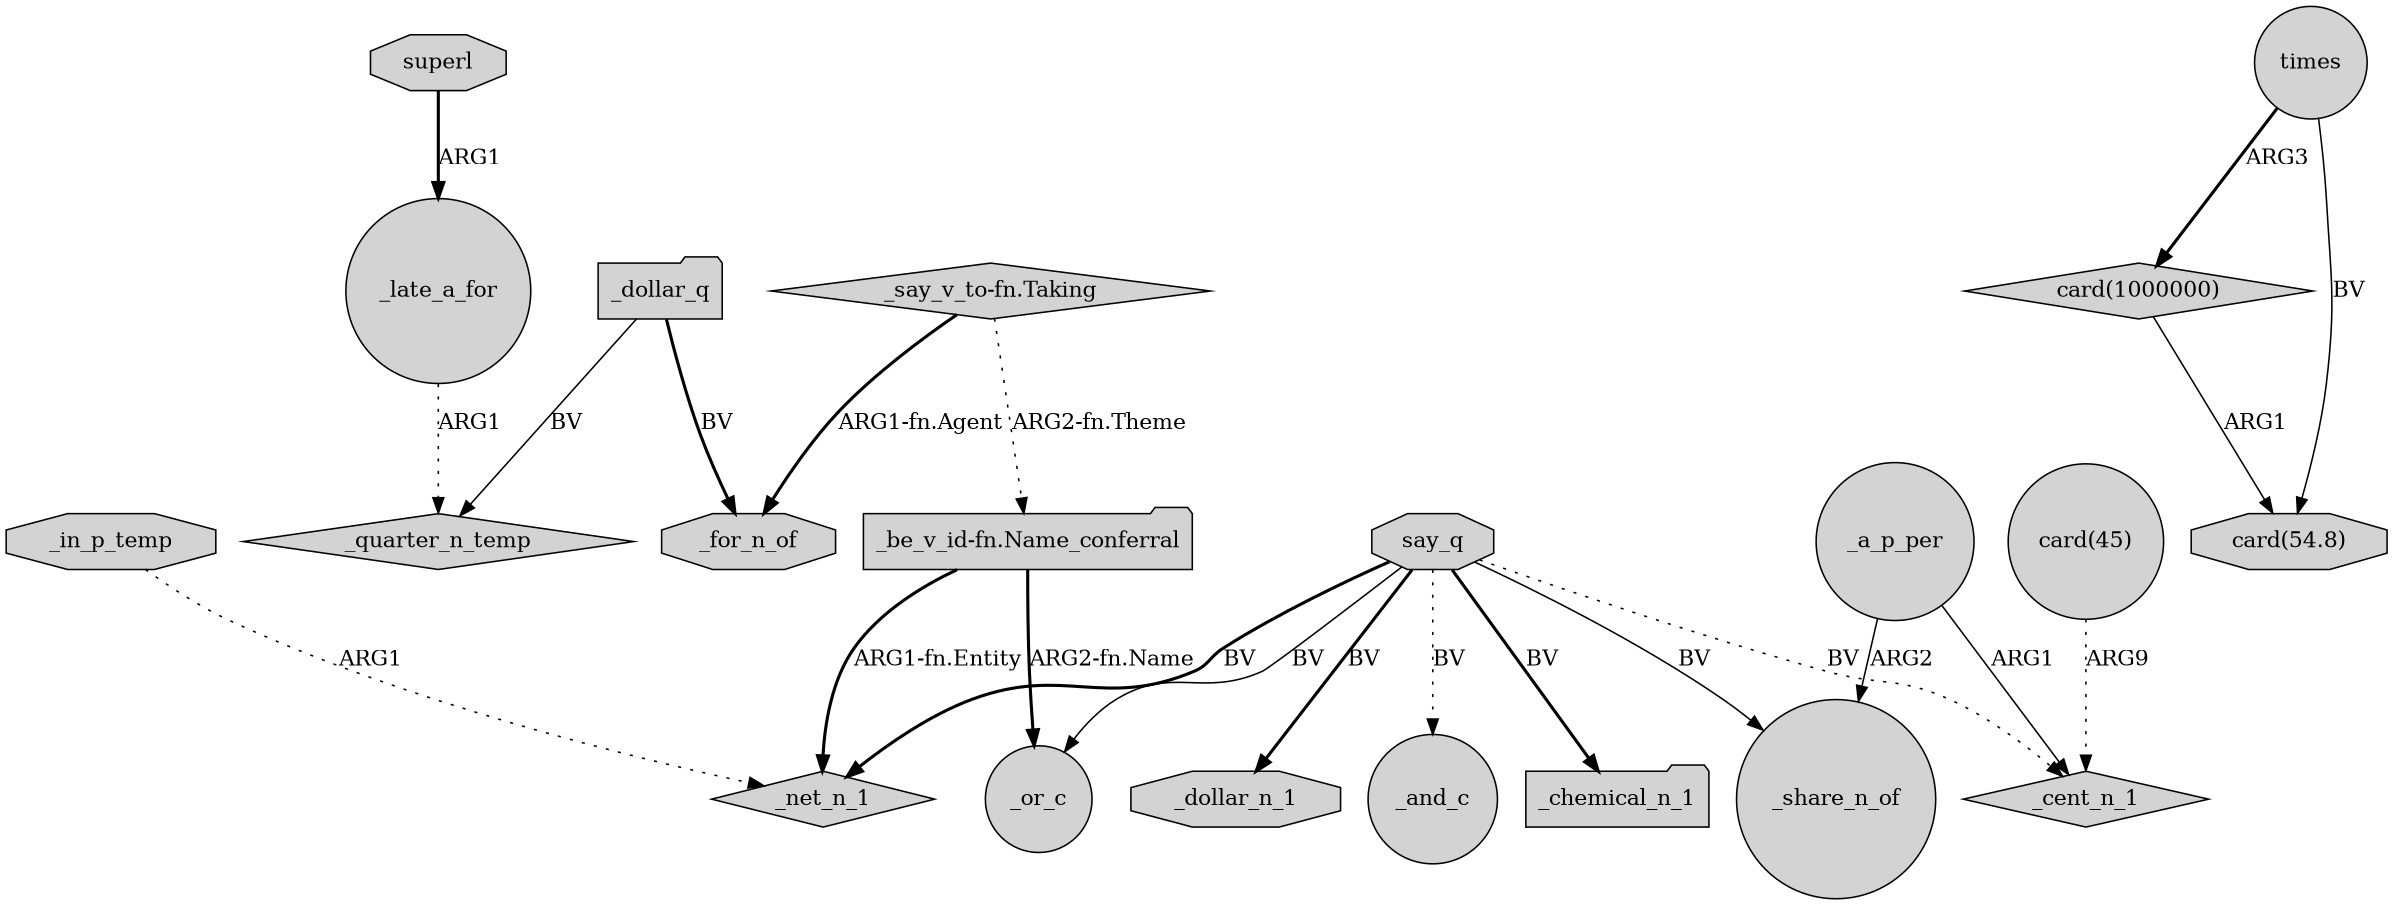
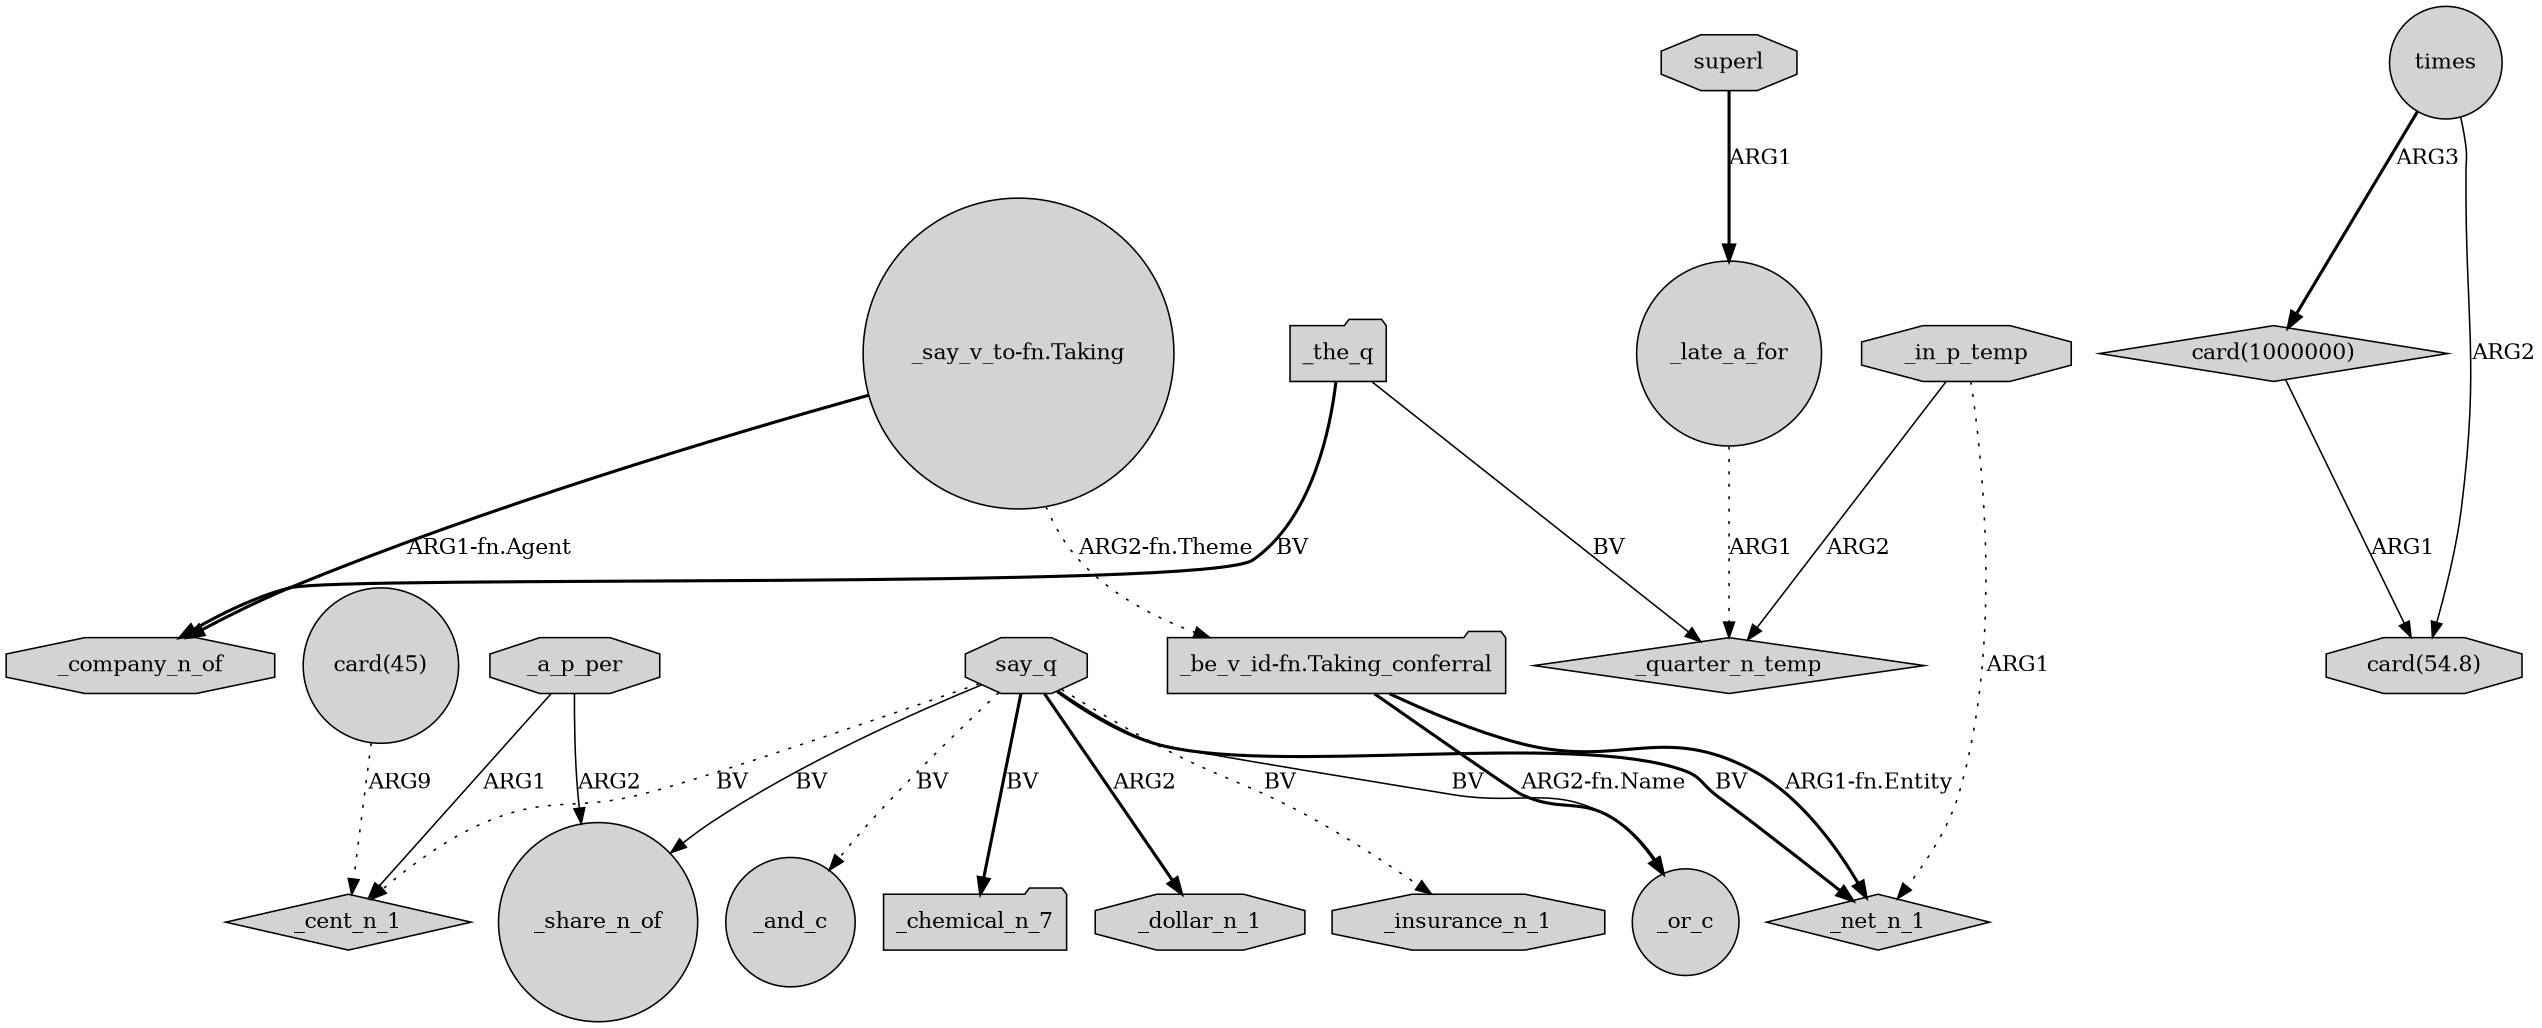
node "_dollar_q": label "_dollar_q" -> "_the_q"
node "_say_v_to-fn.Taking": shape diamond -> circle
edge "times" -> "card(54.8)": label "BV" -> "ARG2"
edge "_in_p_temp" -> "_quarter_n_temp": added, label "ARG2"
node "_for_n_of": label "_for_n_of" -> "_company_n_of"
node "_be_v_id-fn.Name_conferral": label "_be_v_id-fn.Name_conferral" -> "_be_v_id-fn.Taking_conferral"
node "_a_p_per": shape circle -> octagon
edge "say_q" -> "_dollar_n_1": label "BV" -> "ARG2"
node "_chemical_n_1": label "_chemical_n_1" -> "_chemical_n_7"
node "_insurance_n_1": added
